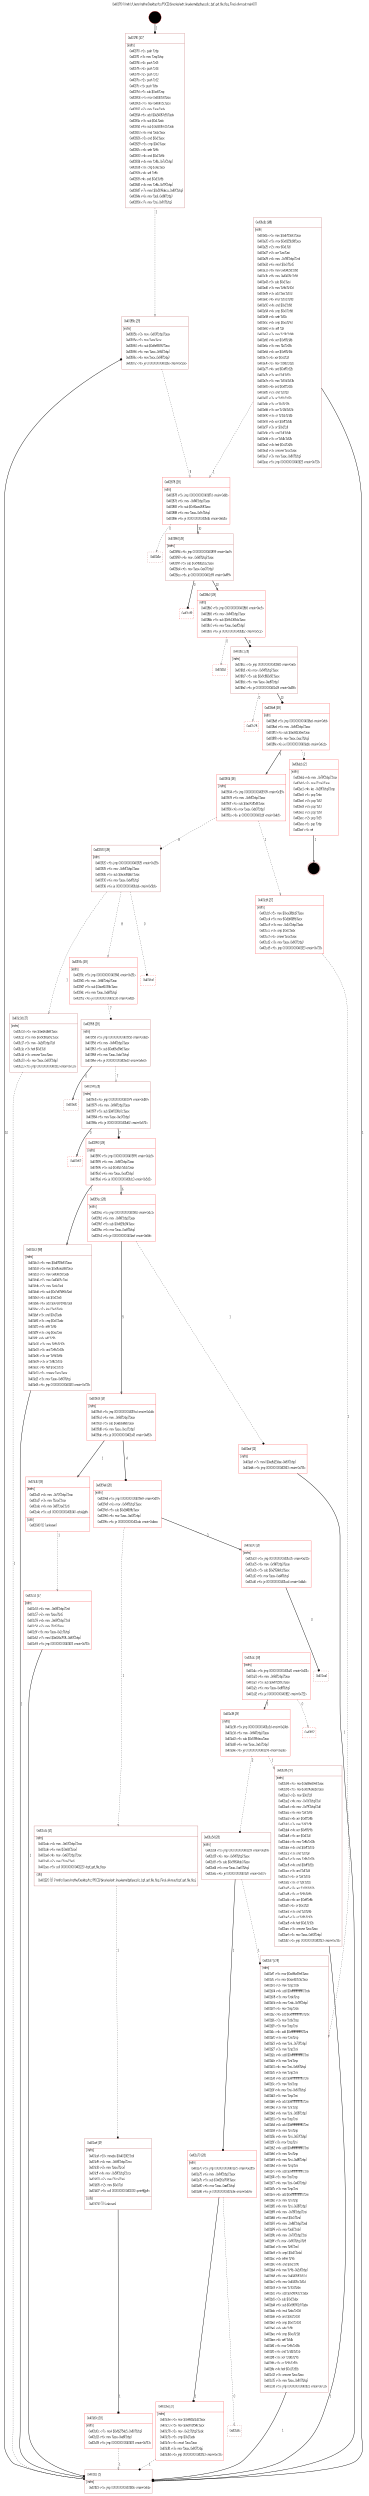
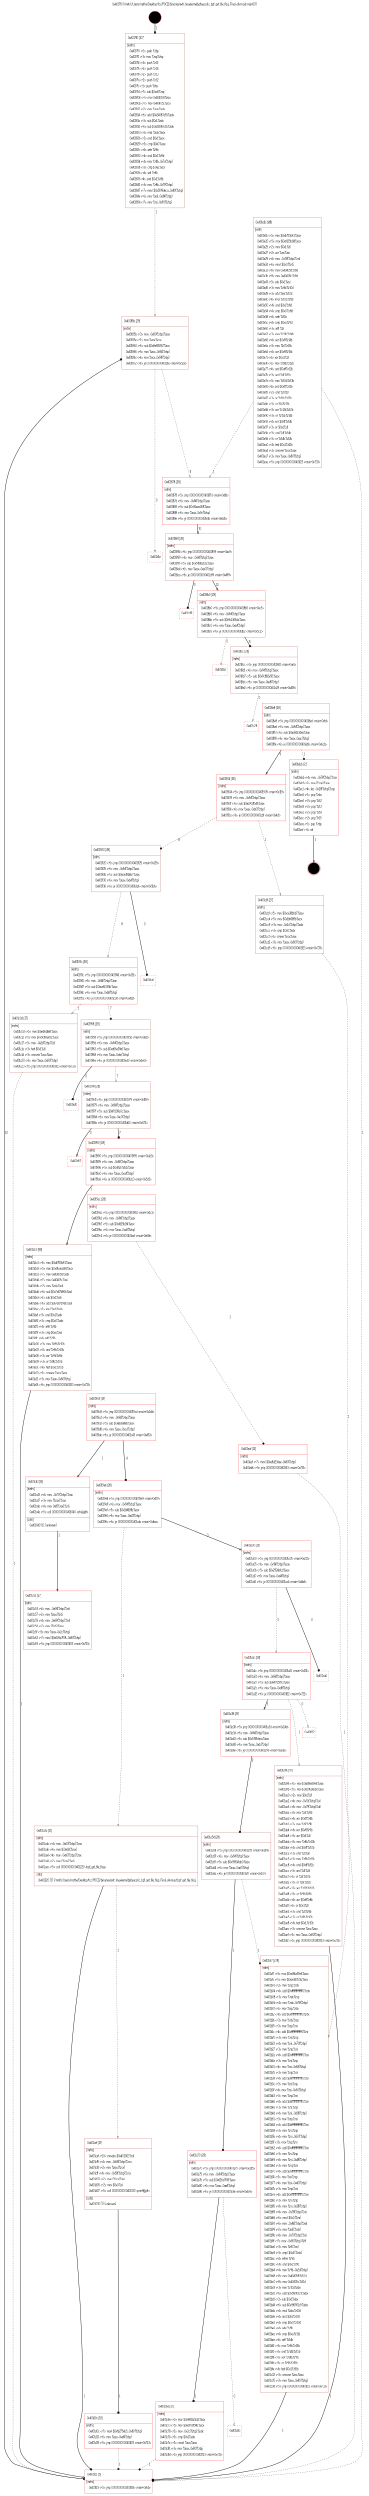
edge "0x401878 [28]" -> "0x401d1e": now "0x40185b [29]" -> "0x401d1e"
edge "0x4018cc [28]" -> "0x4018e8 [28]": removed, label "10"
edge "0x401920 [28]" -> "0x401da6": style dashed -> bold
edge "0x401920 [28]" -> "0x401c0d [27]": now "0x40193c [28]" -> "0x401c0d [27]"
edge "0x401958 [28]" -> "0x401ed0": arrowhead onormal -> box
edge "0x401990 [28]" -> "0x4019ac [28]": removed, label "6"
edge "0x4019ac [28]" -> "0x4019c8 [28]": removed, label "5"
edge "0x401e1b [148]" -> "0x401f23 [5]": style bold -> dashed
edge "0x401c43 [16]" -> "0x401c53 [27]": style dashed -> bold
edge "0x401a00 [28]" -> "0x401a1c [28]": added, label "3"
edge "0x401a38 [28]" -> "0x401a96 [97]": now "0x401a1c [28]" -> "0x401a96 [97]"
edge "0x401a38 [28]" -> "0x401a54 [28]": style dashed -> bold
edge "0x401cda [21]" -> "0x401cef [29]": arrowhead box -> onormal
edge "0x401eaf [12]" -> "0x401f23 [5]": style bold -> dashed
edge "0x401c53 [27]" -> "0x401f23 [5]": now "0x401cda [21]" -> "0x401f23 [5]"
edge "0x401d0c [18]" -> "0x401f23 [5]": arrowhead onormal -> box
